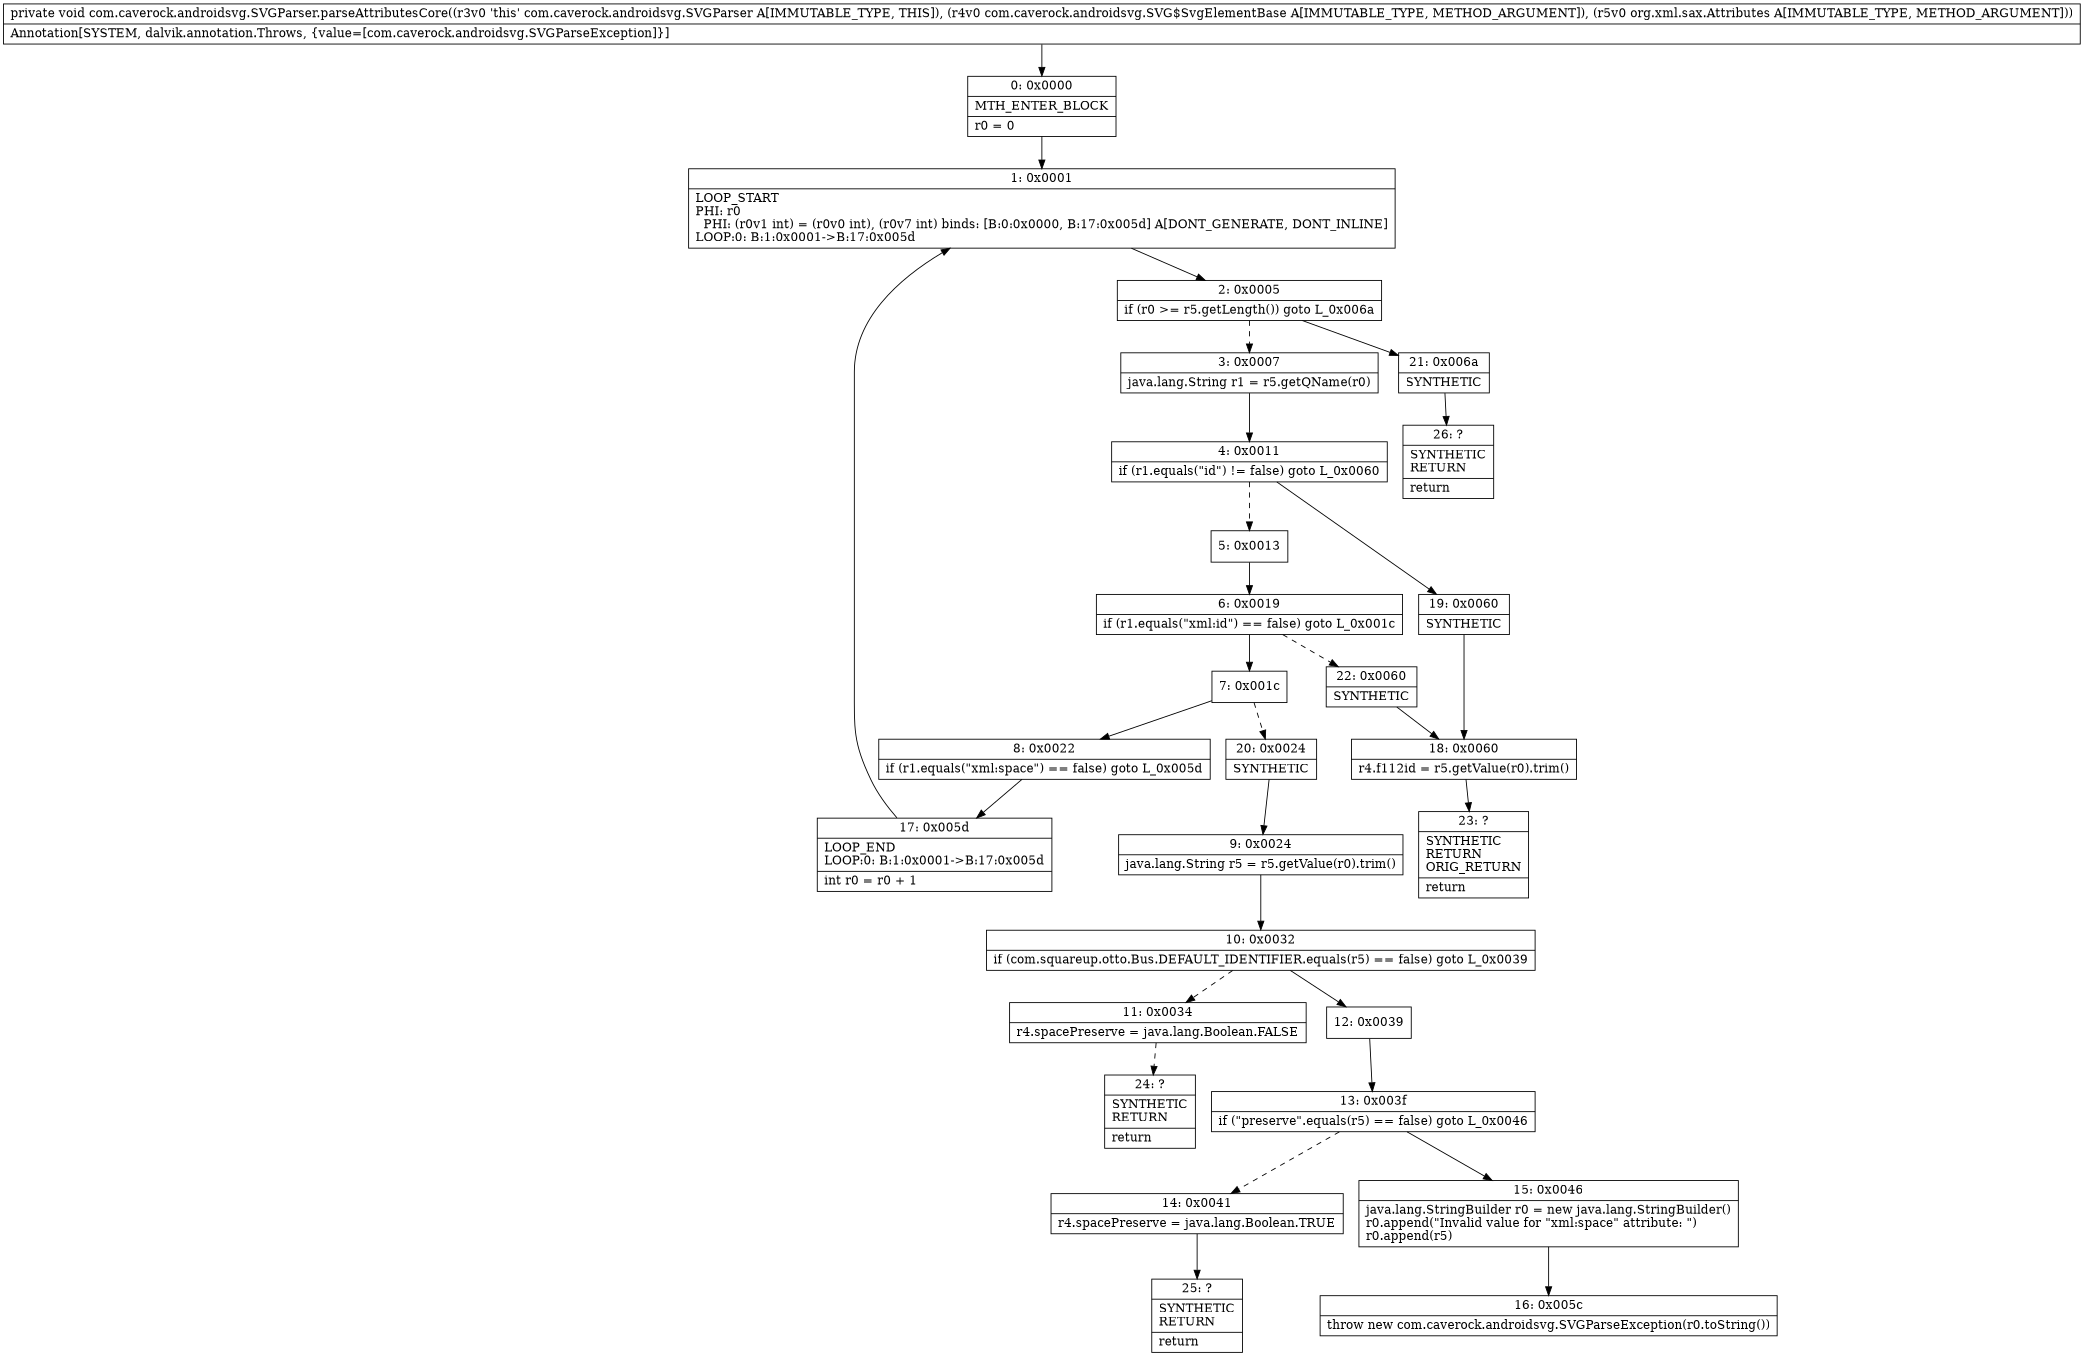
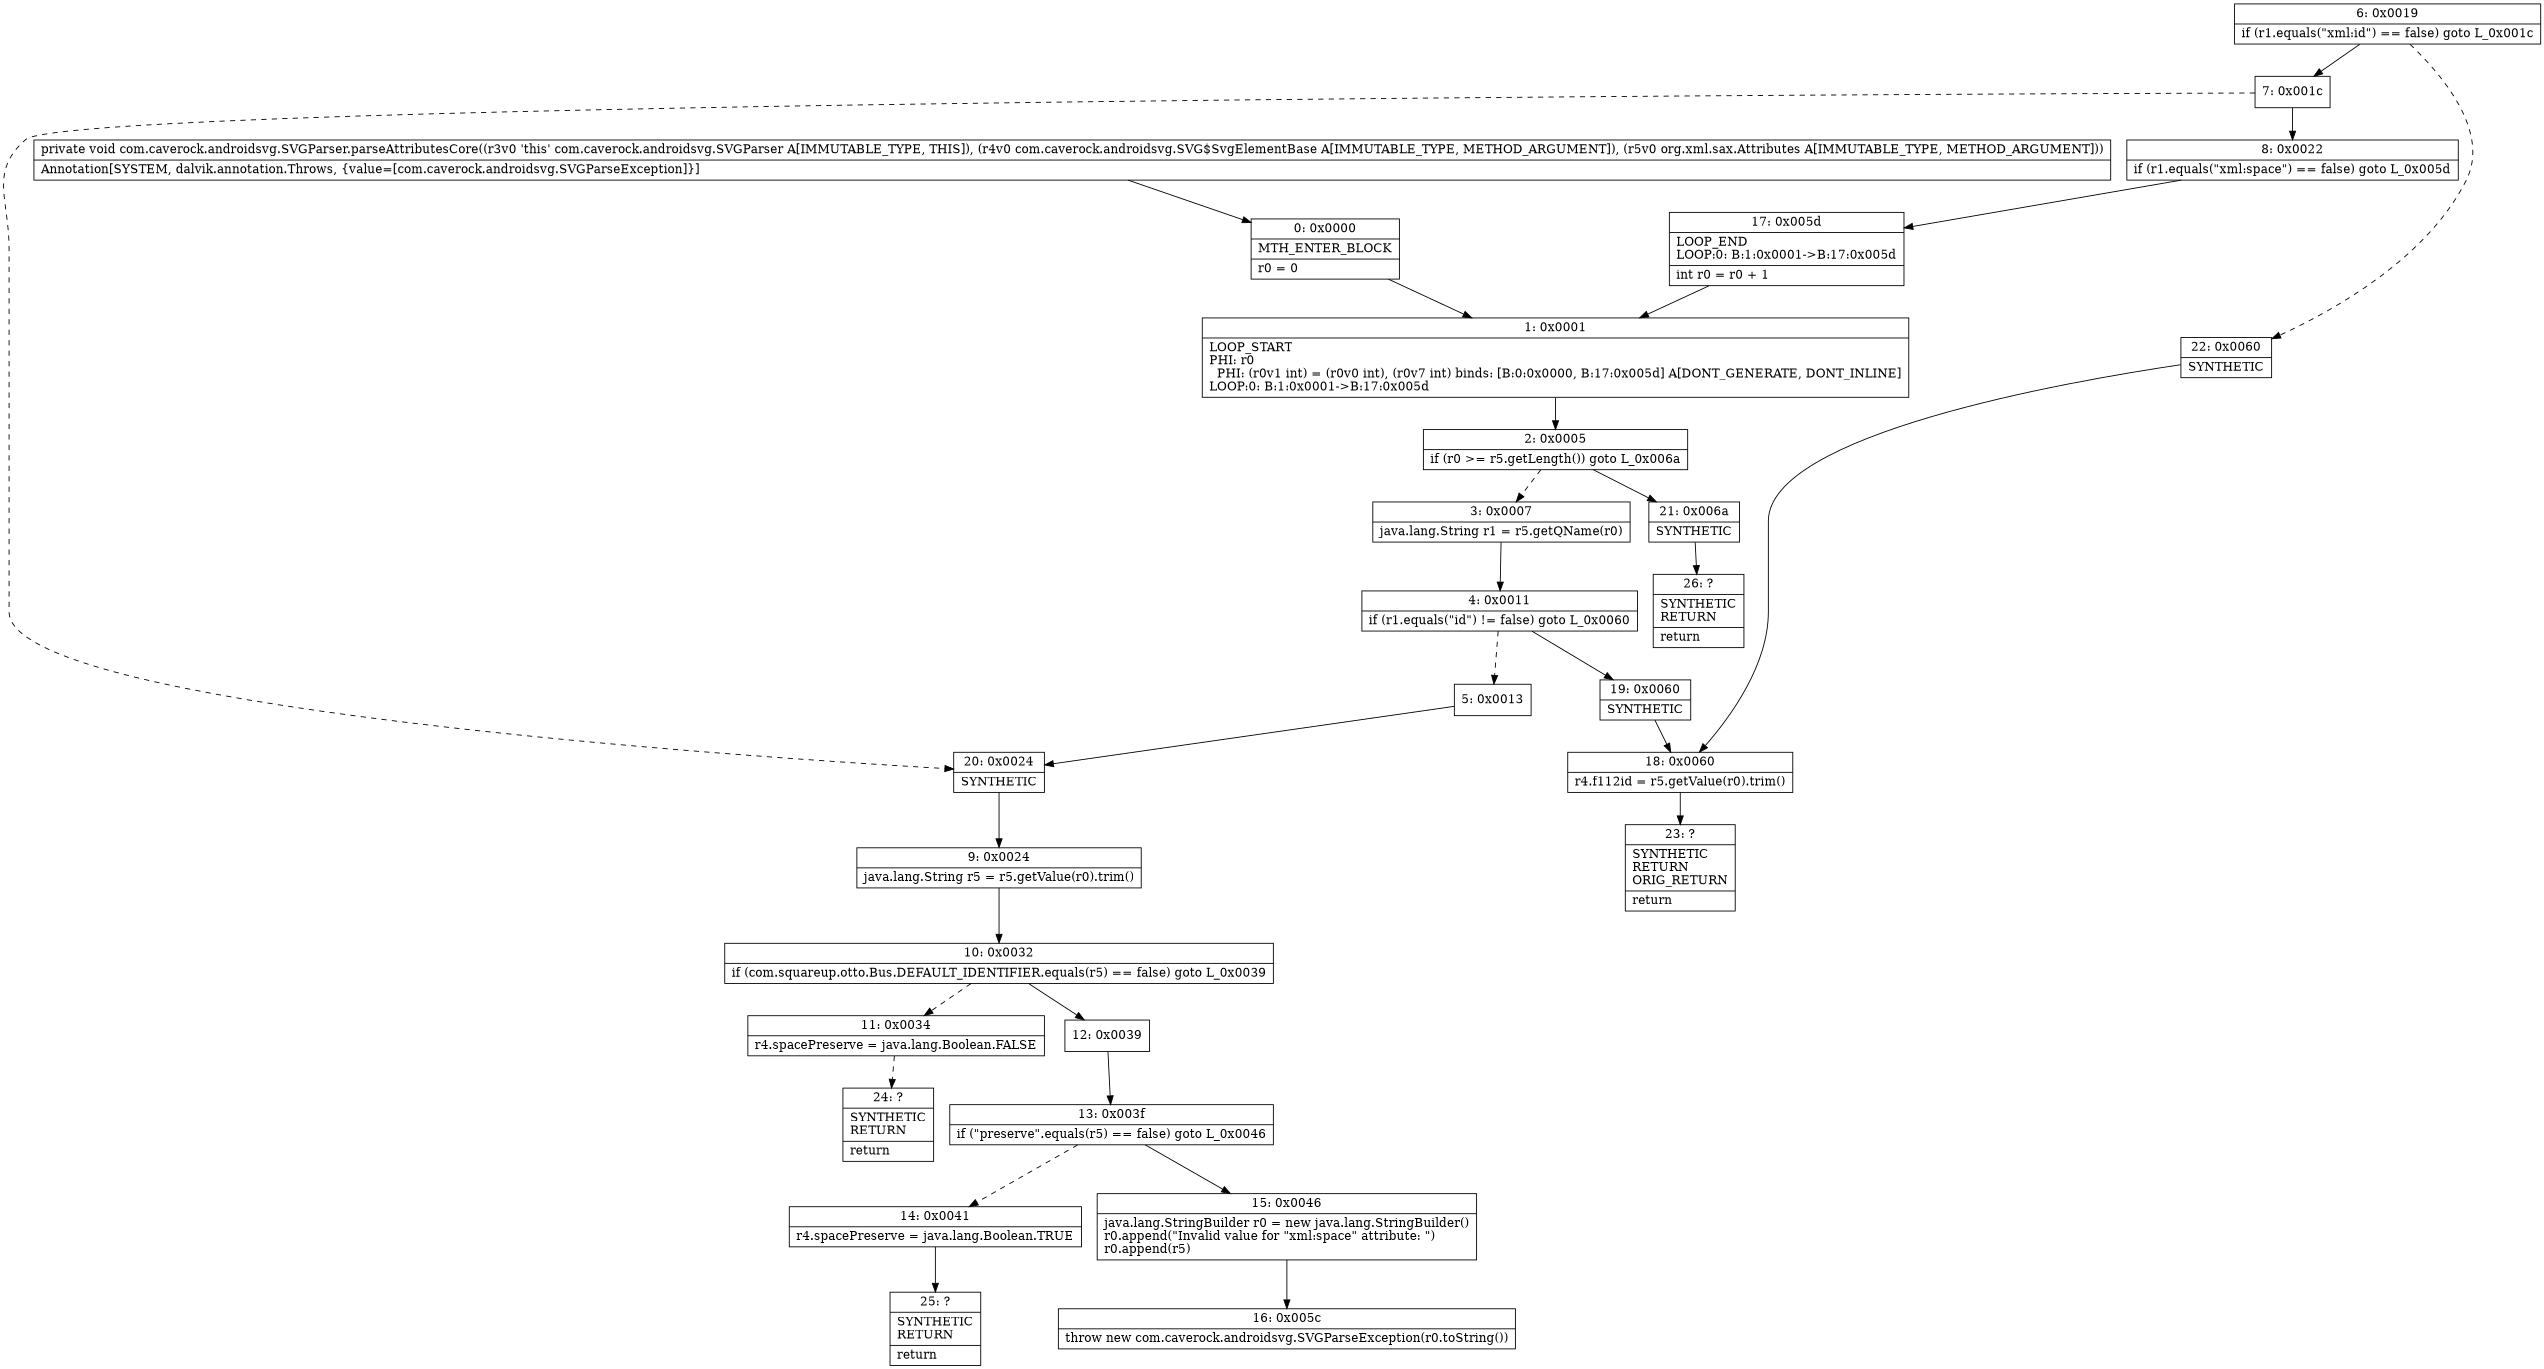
edge "5: 0x0013" -> "6: 0x0019": now "5: 0x0013" -> "20: 0x0024"
